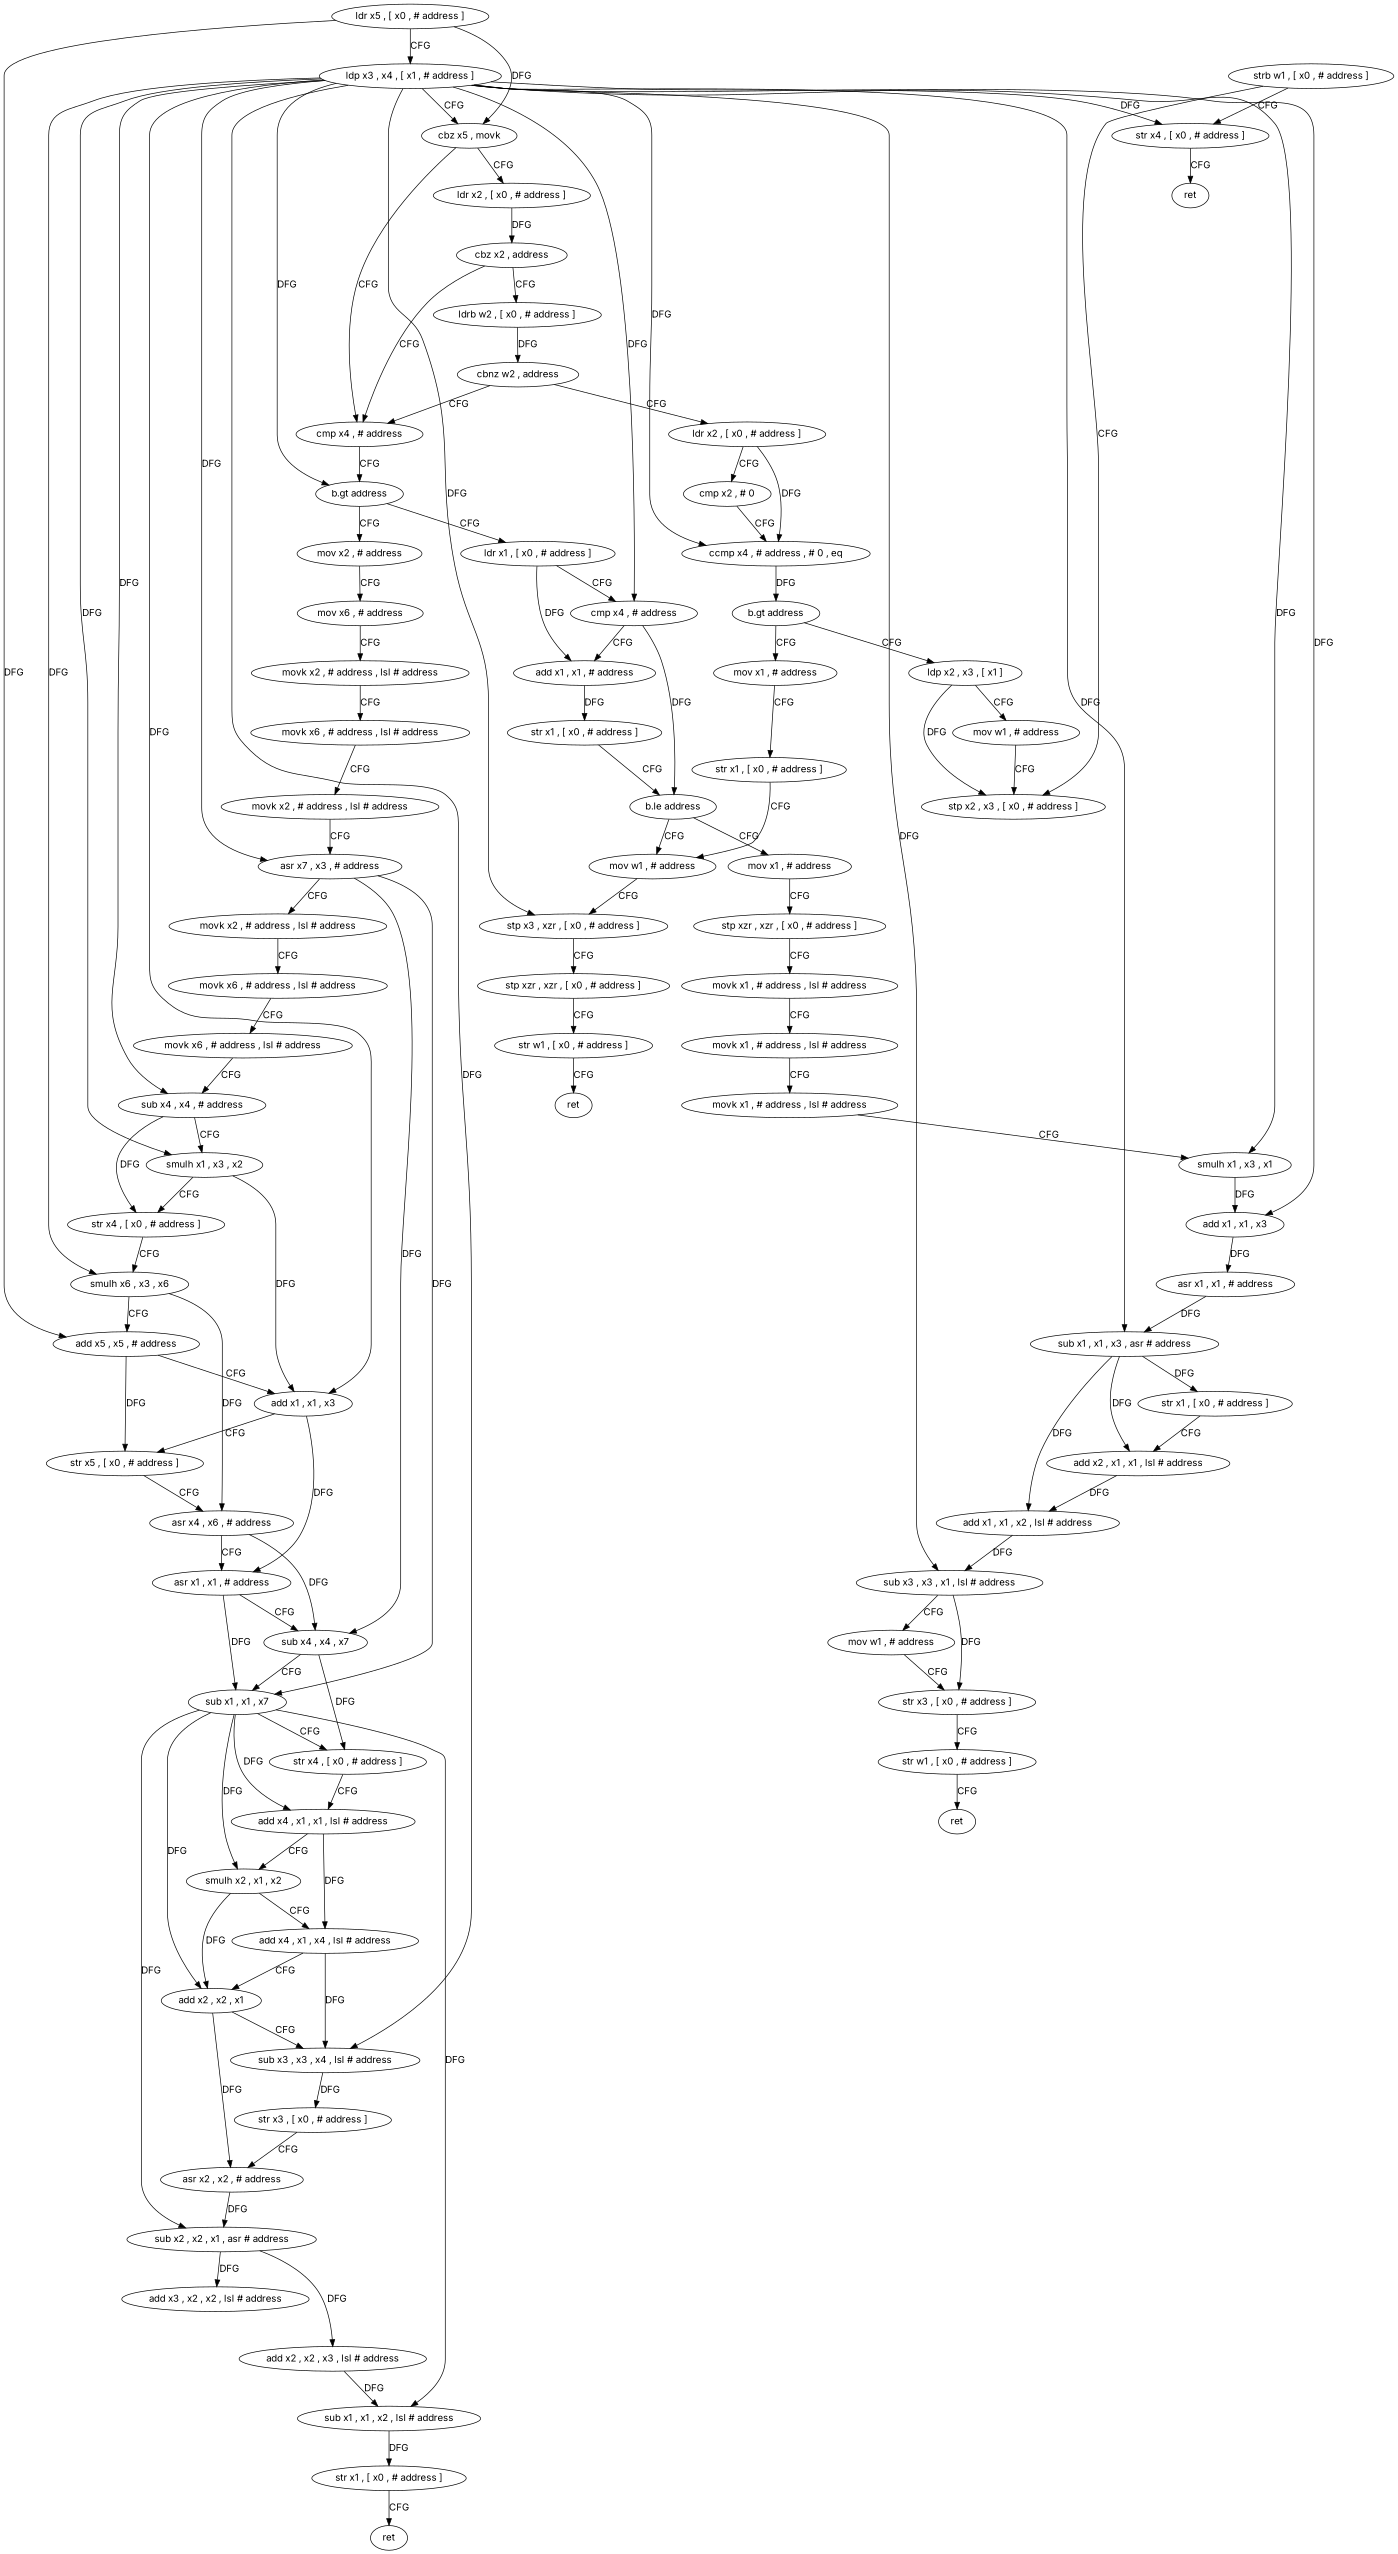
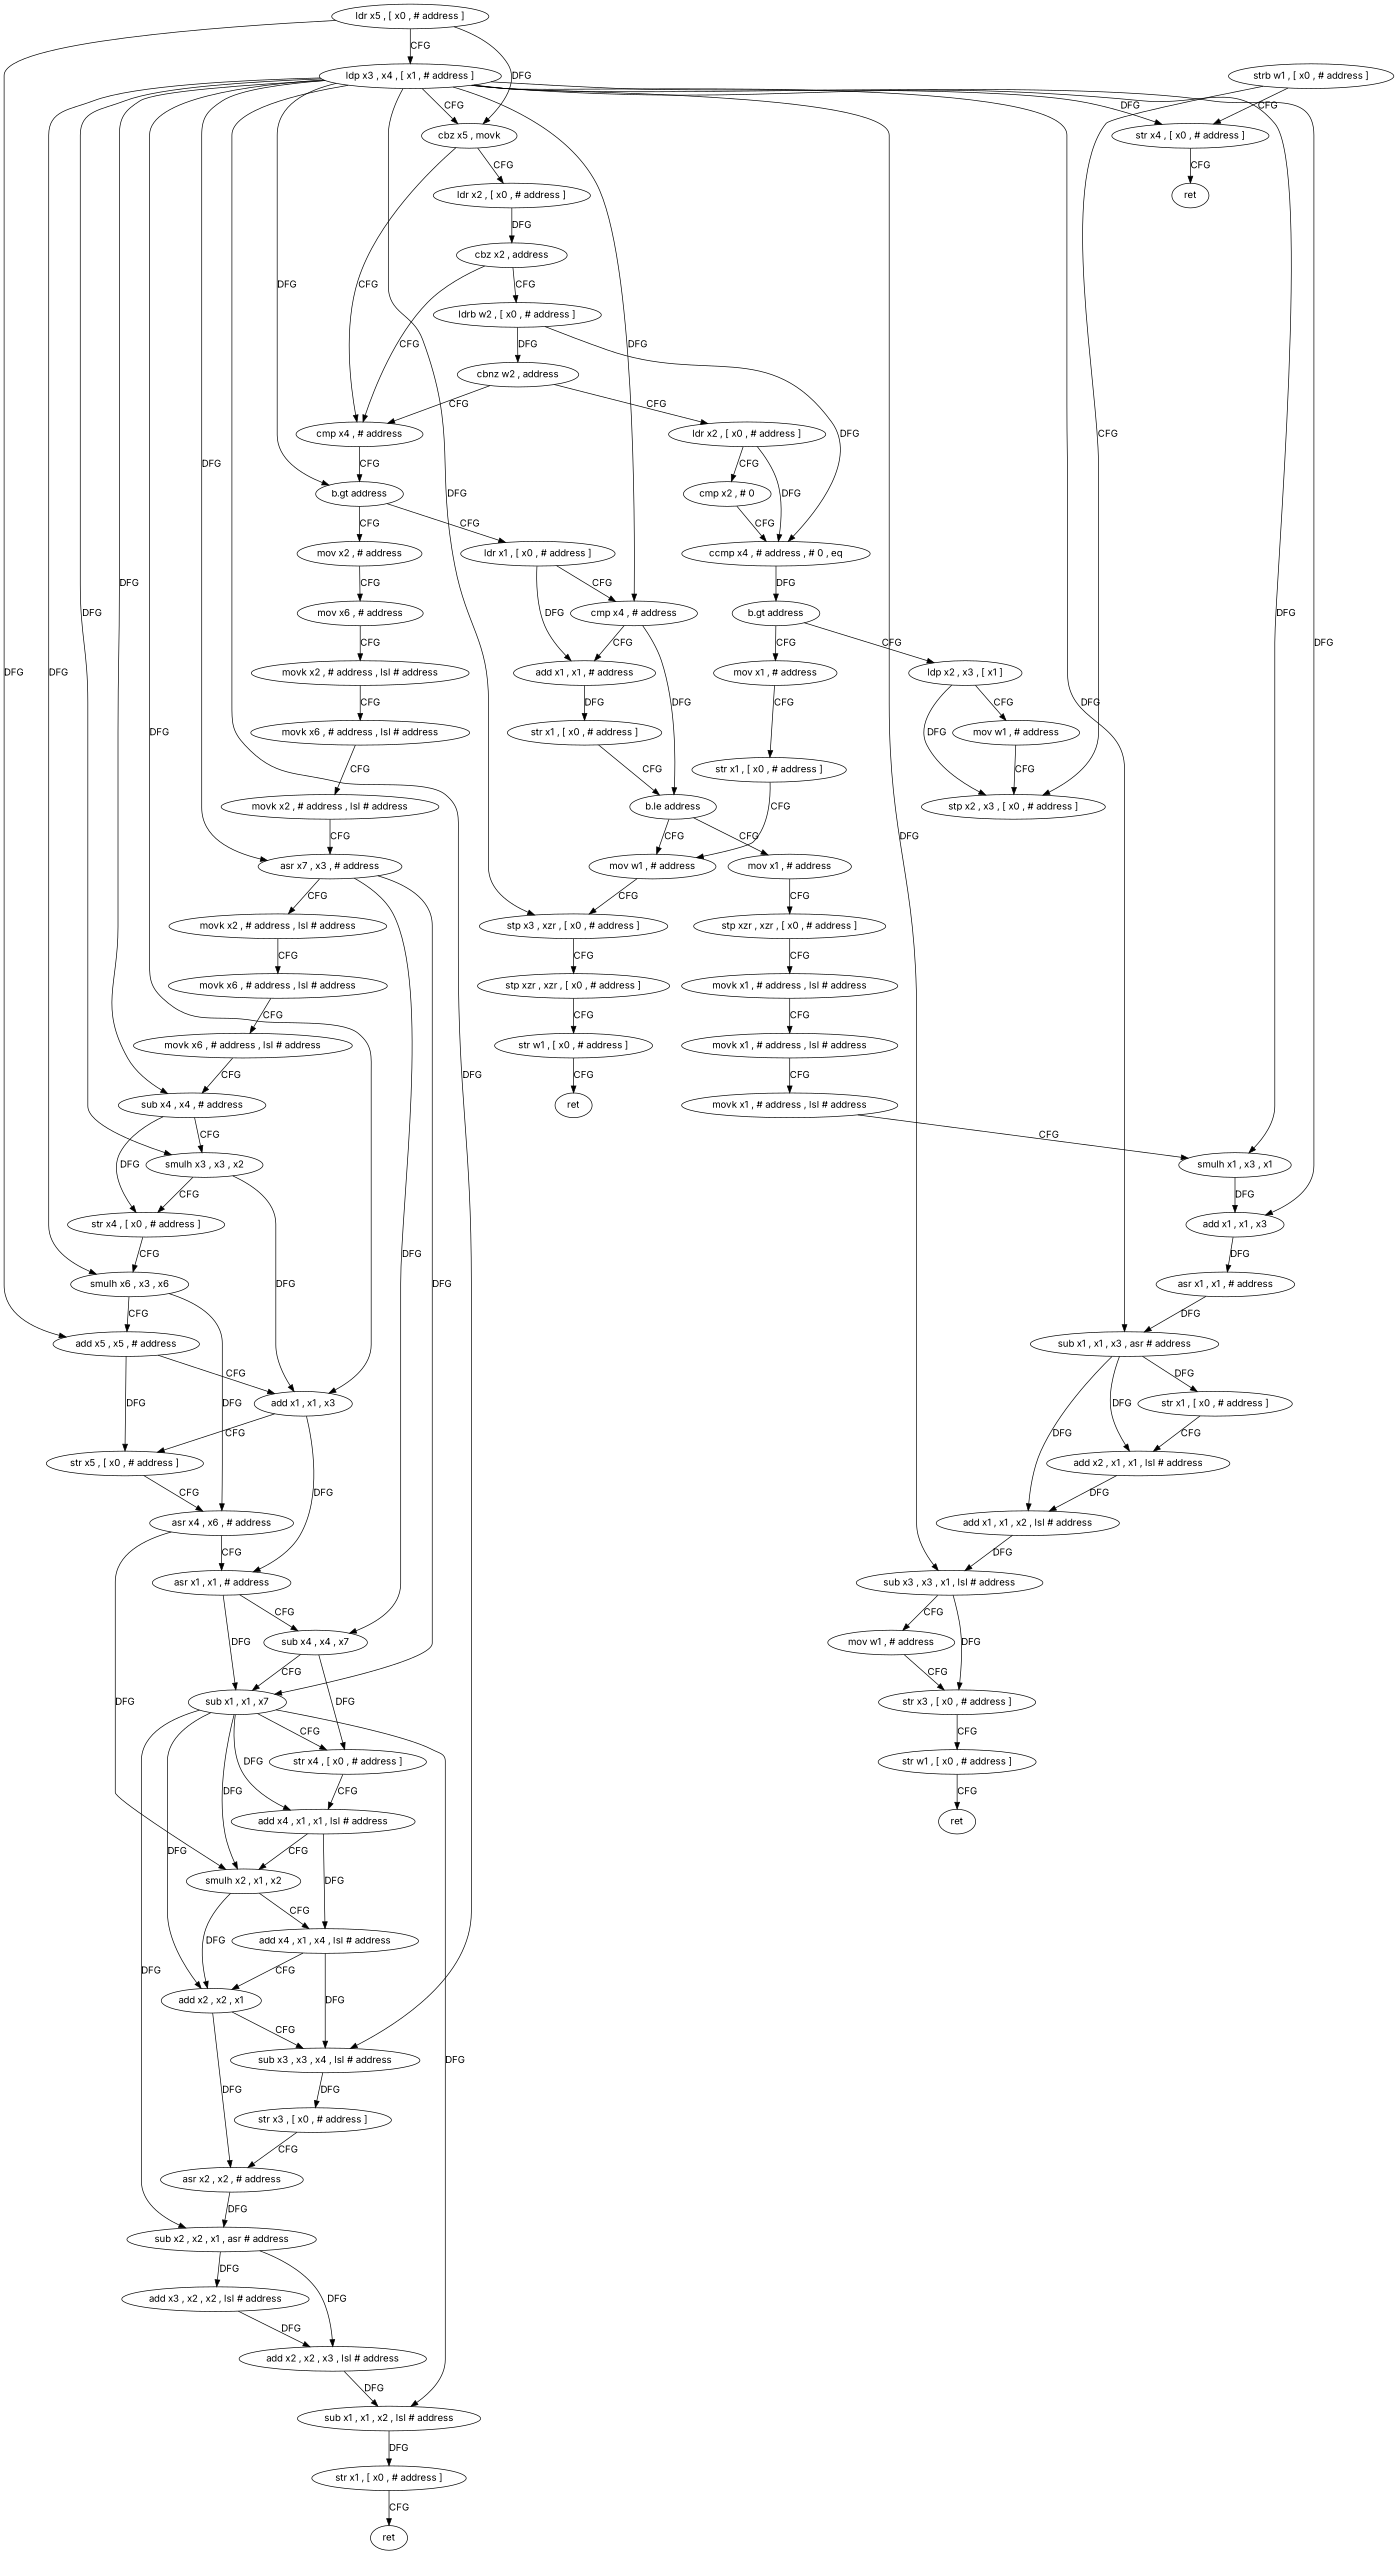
edge "ldp x3 , x4 , [ x1 , # address ]" -> "ccmp x4 , # address , # 0 , eq": now "ldrb w2 , [ x0 , # address ]" -> "ccmp x4 , # address , # 0 , eq"
node "smulh x1 , x3 , x2": label "smulh x1 , x3 , x2" -> "smulh x3 , x3 , x2"
edge "asr x4 , x6 , # address" -> "sub x4 , x4 , x7": now "asr x4 , x6 , # address" -> "smulh x2 , x1 , x2"
edge "add x3 , x2 , x2 , lsl # address" -> "add x2 , x2 , x3 , lsl # address": added, label "DFG"
